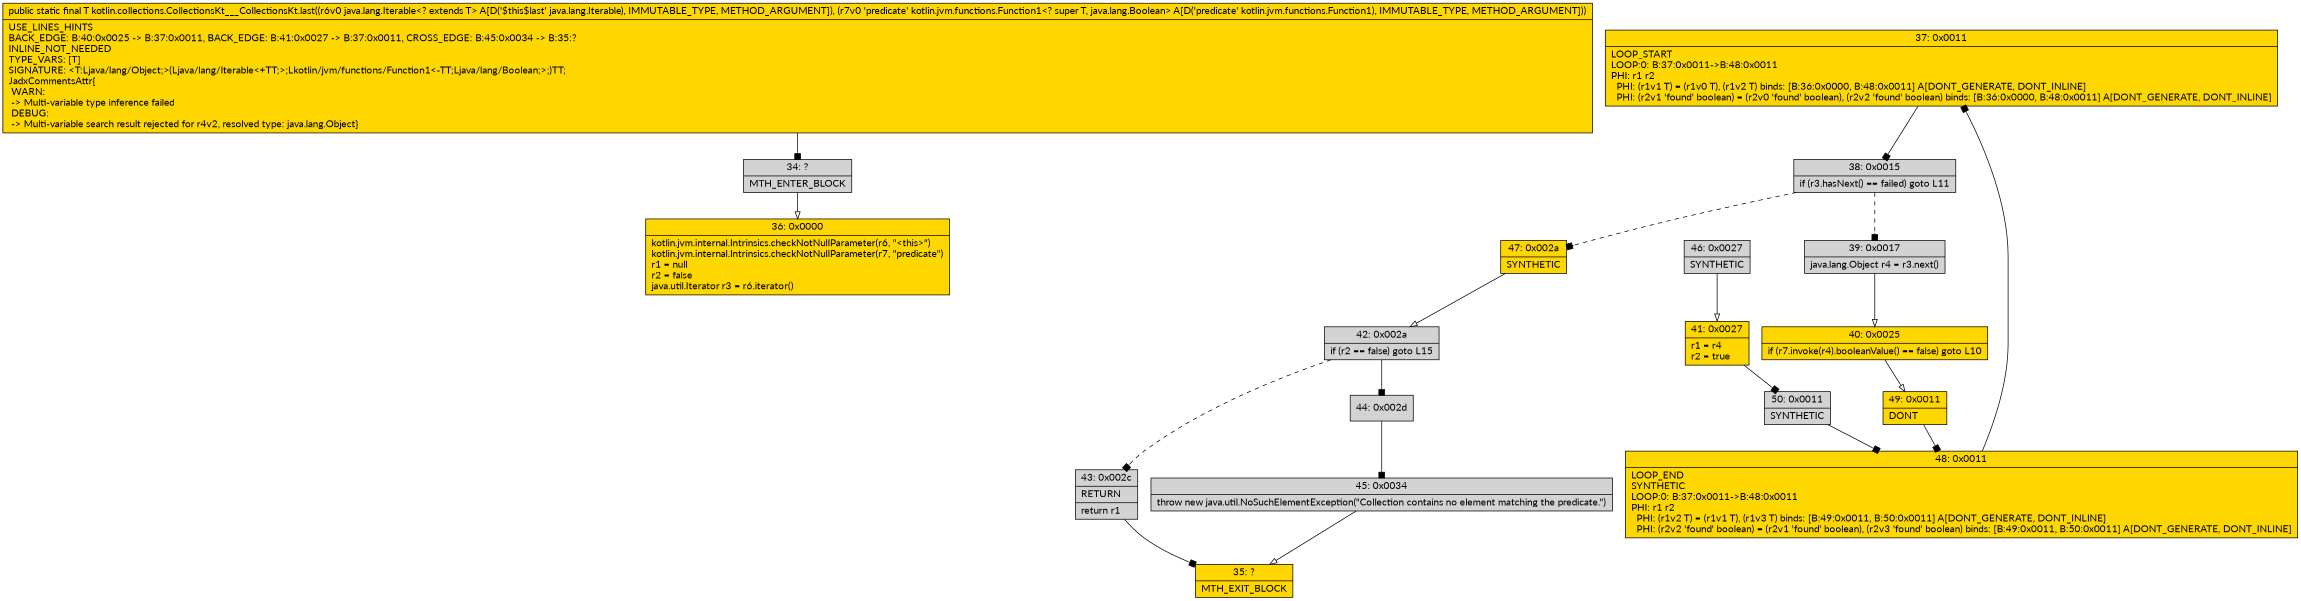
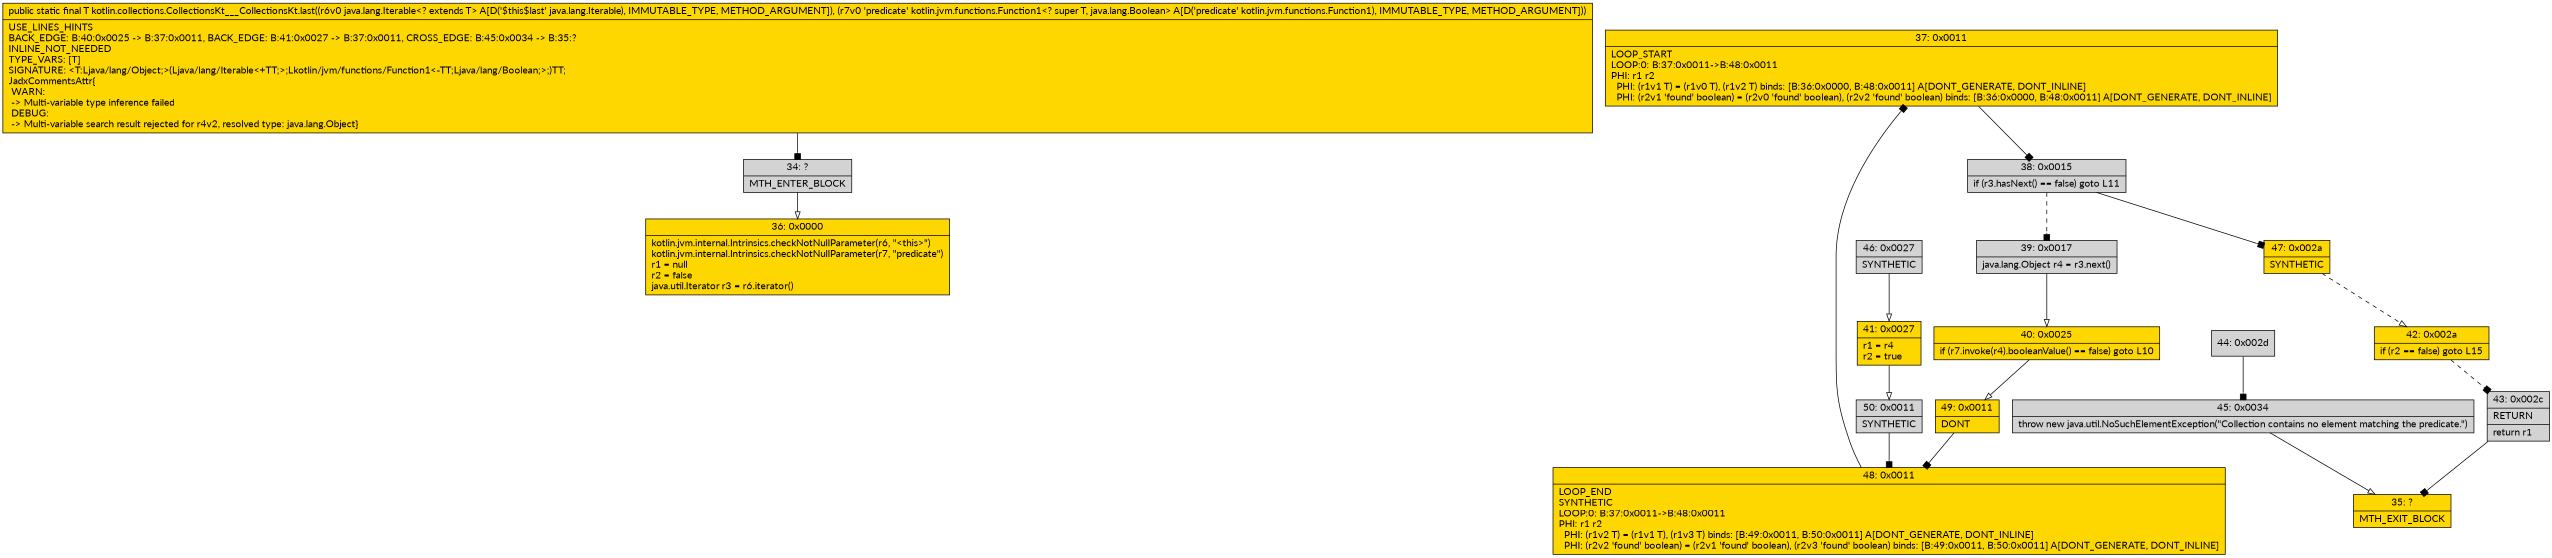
node "38: 0x0015": text "if (r3.hasNext() == failed) goto L11" -> "if (r3.hasNext() == false) goto L11"
edge "38: 0x0015" -> "47: 0x002a": style dashed -> solid
edge "47: 0x002a" -> "42: 0x002a": style solid -> dashed
node "42: 0x002a": fillcolor lightgrey -> gold
edge "42: 0x002a" -> "44: 0x002d": removed
edge "41: 0x0027" -> "50: 0x0011": arrowhead box -> onormal
